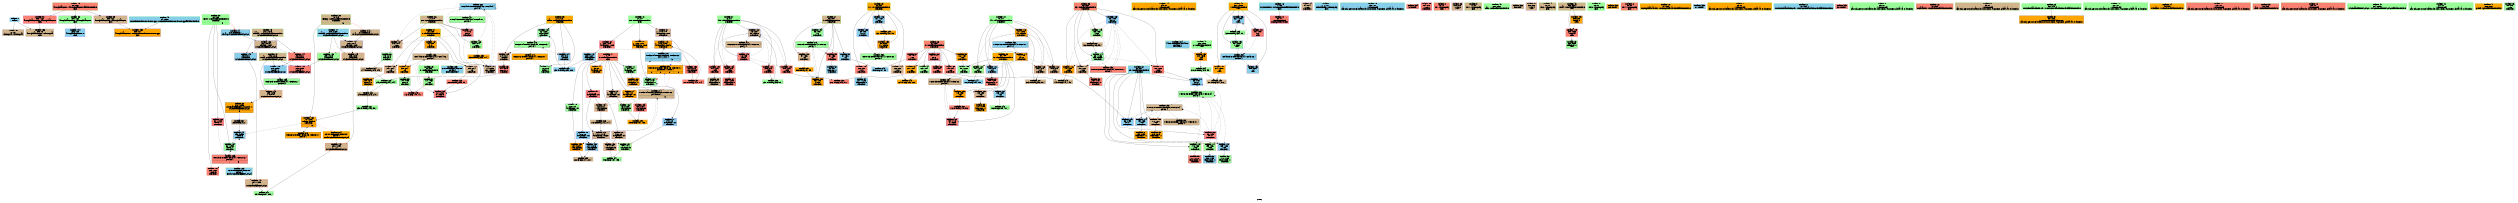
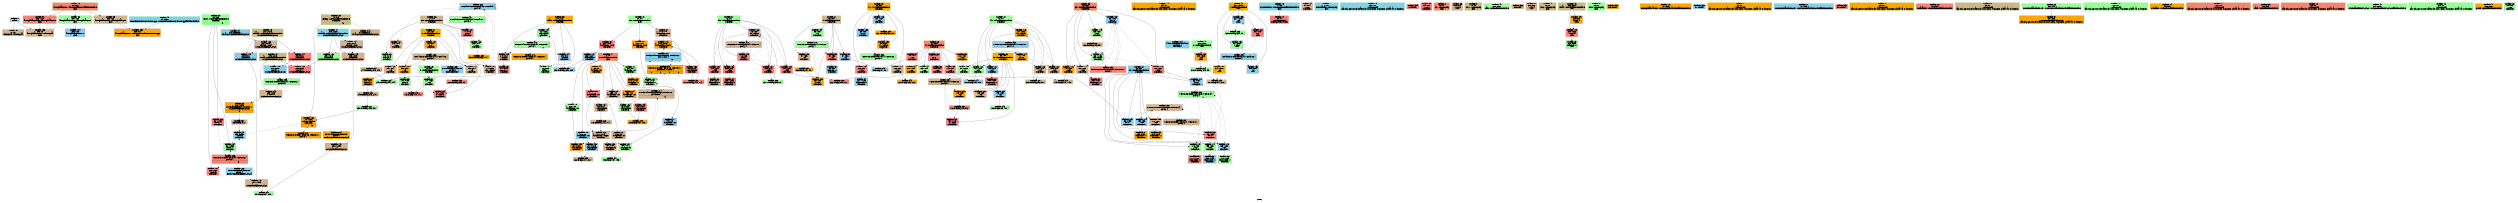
node "NodeID: 6": removed
node "NodeID: 8": fillcolor palegreen -> orange
edge "NodeID: 36" -> "NodeID: 127": now "NodeID: 36" -> "NodeID: 66"
node "NodeID: 53": removed
